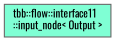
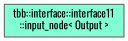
node "tbb::flow::interface11 ::input_node< Output >": label "tbb::flow::interface11 ::input_node< Output >" -> "tbb::interface::interface11 ::input_node< Output >"
